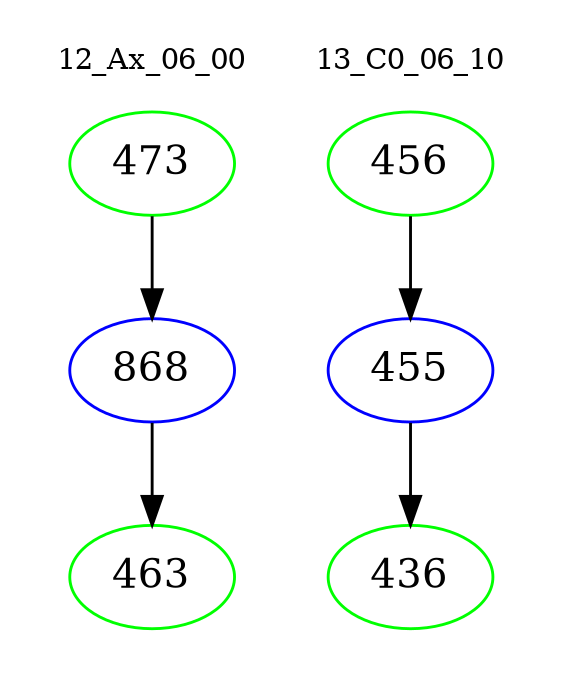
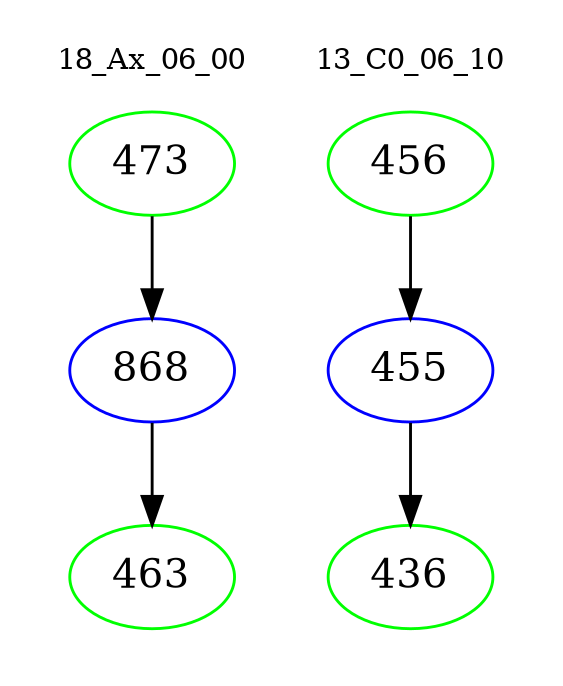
cluster "12_Ax_06_00": label "12_Ax_06_00" -> "18_Ax_06_00"
